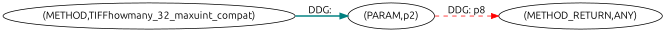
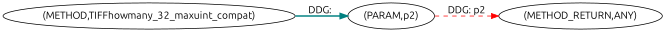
edge "(PARAM,p2)" -> "(METHOD_RETURN,ANY)": label "DDG: p8" -> "DDG: p2"
